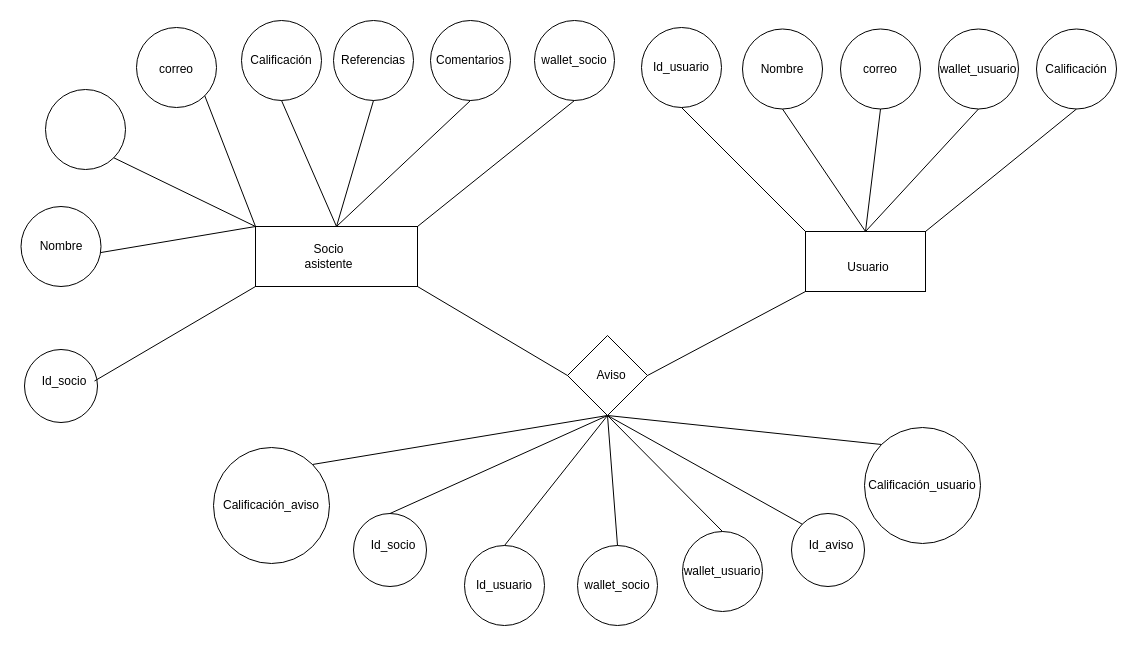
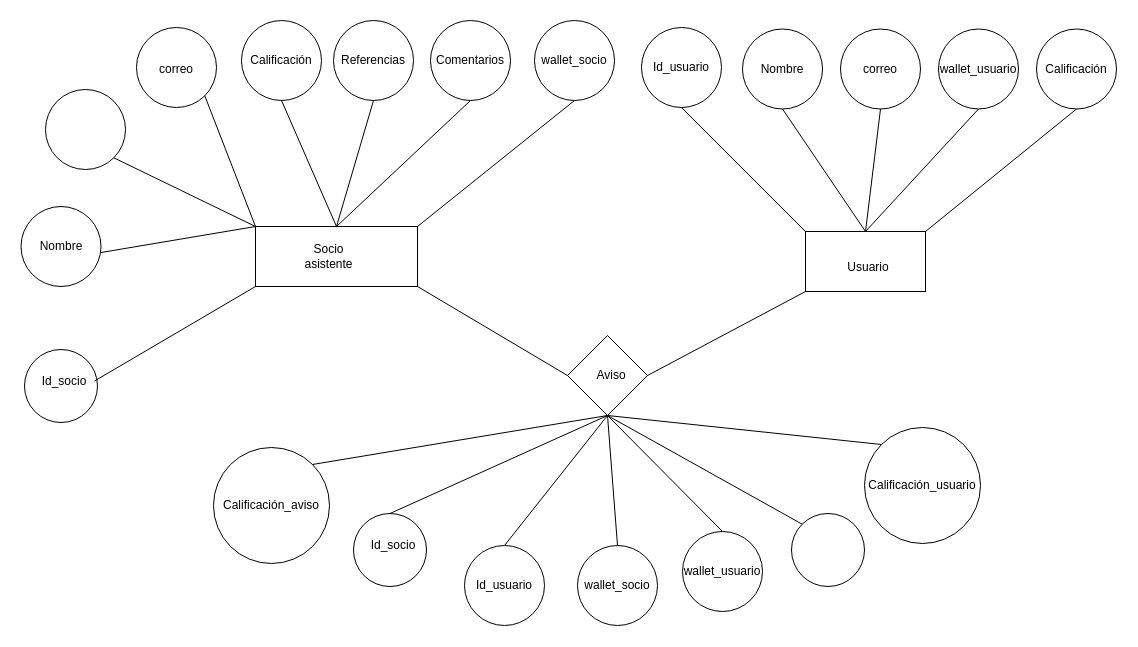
node "Id_aviso": removed
